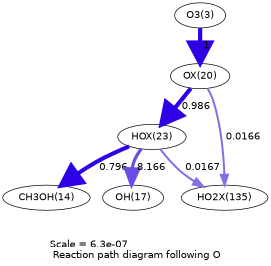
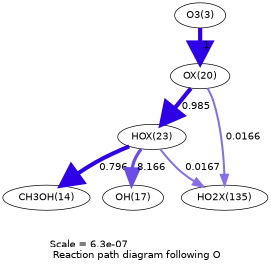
edge "OX(20)" -> "HOX(23)": label " 0.986" -> " 0.985"
